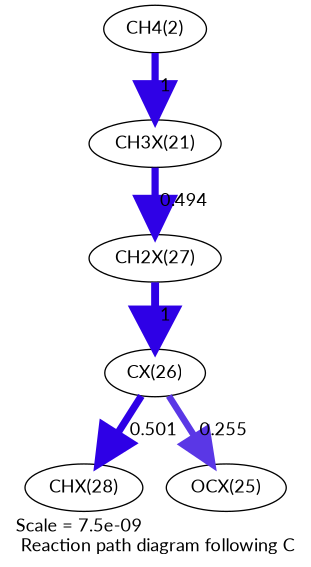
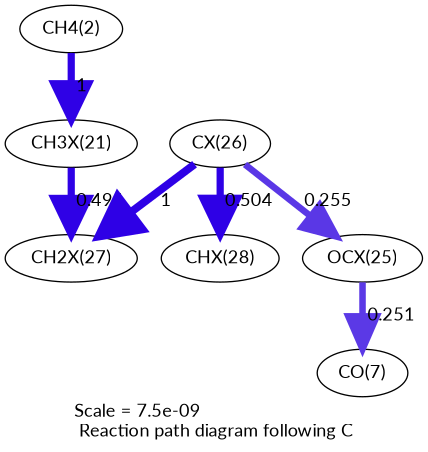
edge "CH2X(27)" -> "CX(26)": reversed
node "CO(7)": added
edge "CX(26)" -> "CHX(28)": label " 0.501" -> " 0.504"
